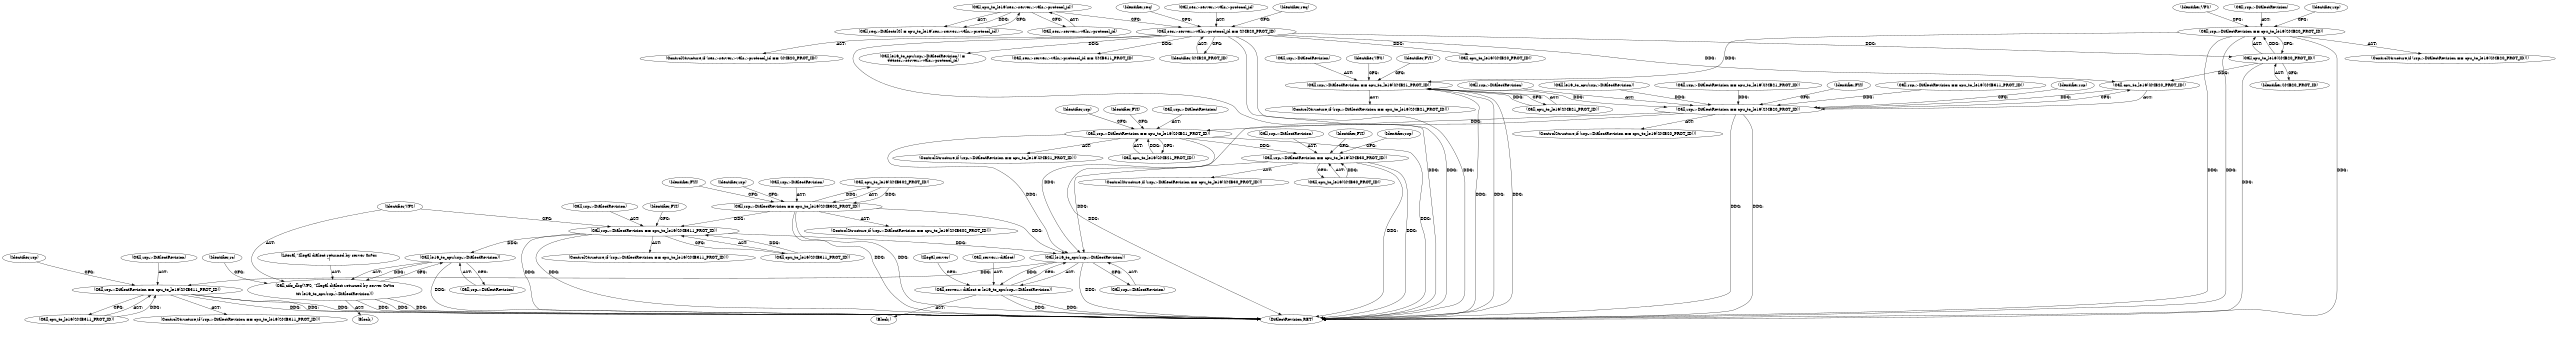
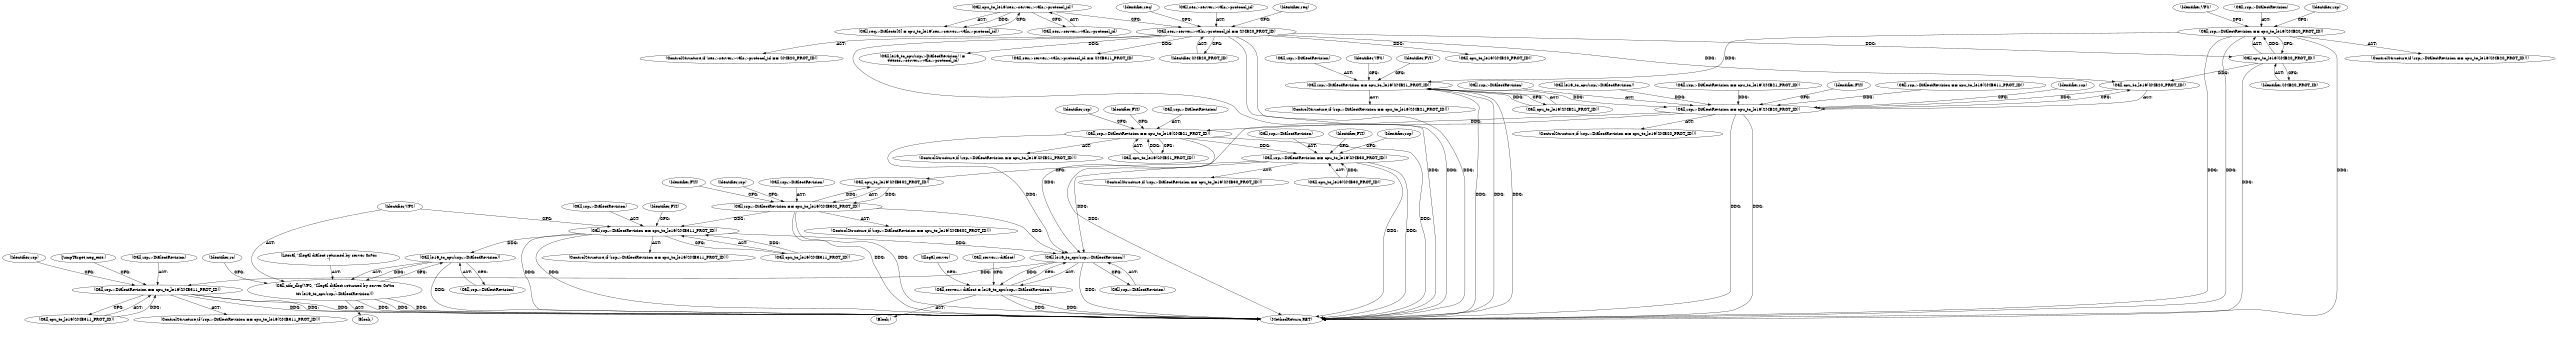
edge "(Call,rsp->DialectRevision == cpu_to_le16(SMB30_PROT_ID))" -> "(Call,cpu_to_le16(SMB30_PROT_ID))": now "(Call,rsp->DialectRevision == cpu_to_le16(SMB30_PROT_ID))" -> "(Call,cpu_to_le16(SMB302_PROT_ID))"
node "(JumpTarget,neg_exit:)": added
edge "(Call,server->dialect)" -> "(Call,server->dialect = le16_to_cpu(rsp->DialectRevision))": label "AST: " -> "CFG: "
node "(DialectRevision,RET)": label "(DialectRevision,RET)" -> "(MethodReturn,RET)"
